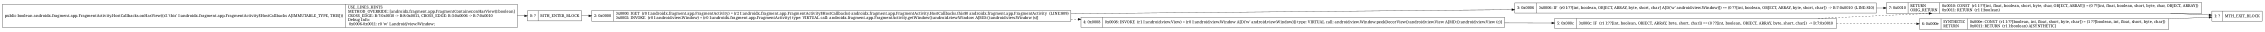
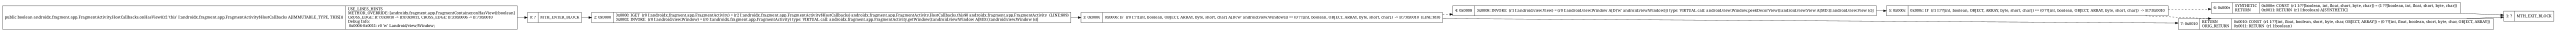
edge "2: 0x0000" -> "4: 0x0008": now "3: 0x0006" -> "4: 0x0008"
